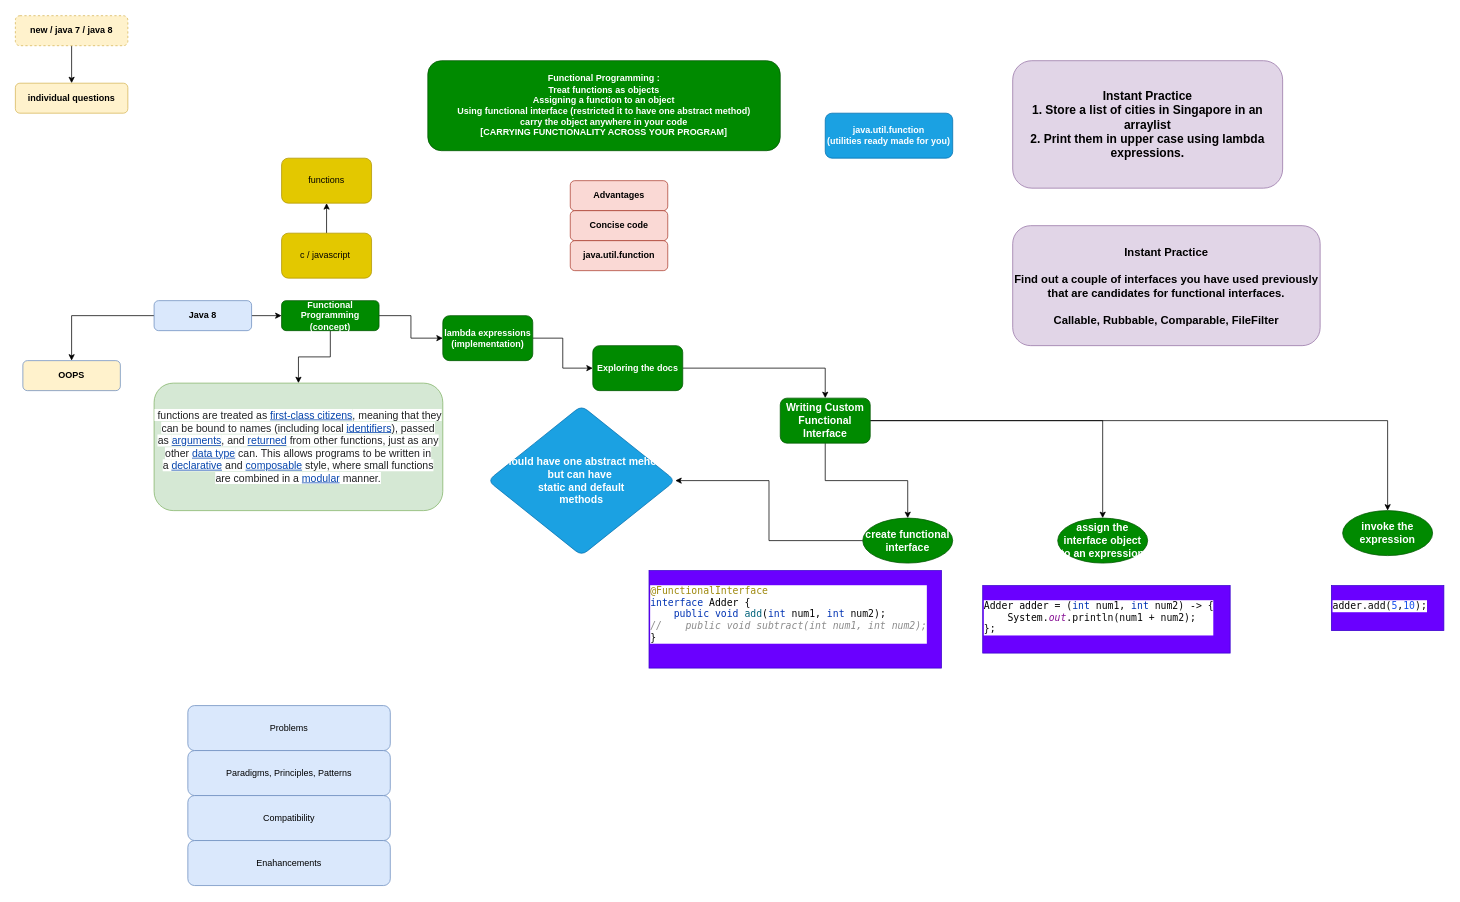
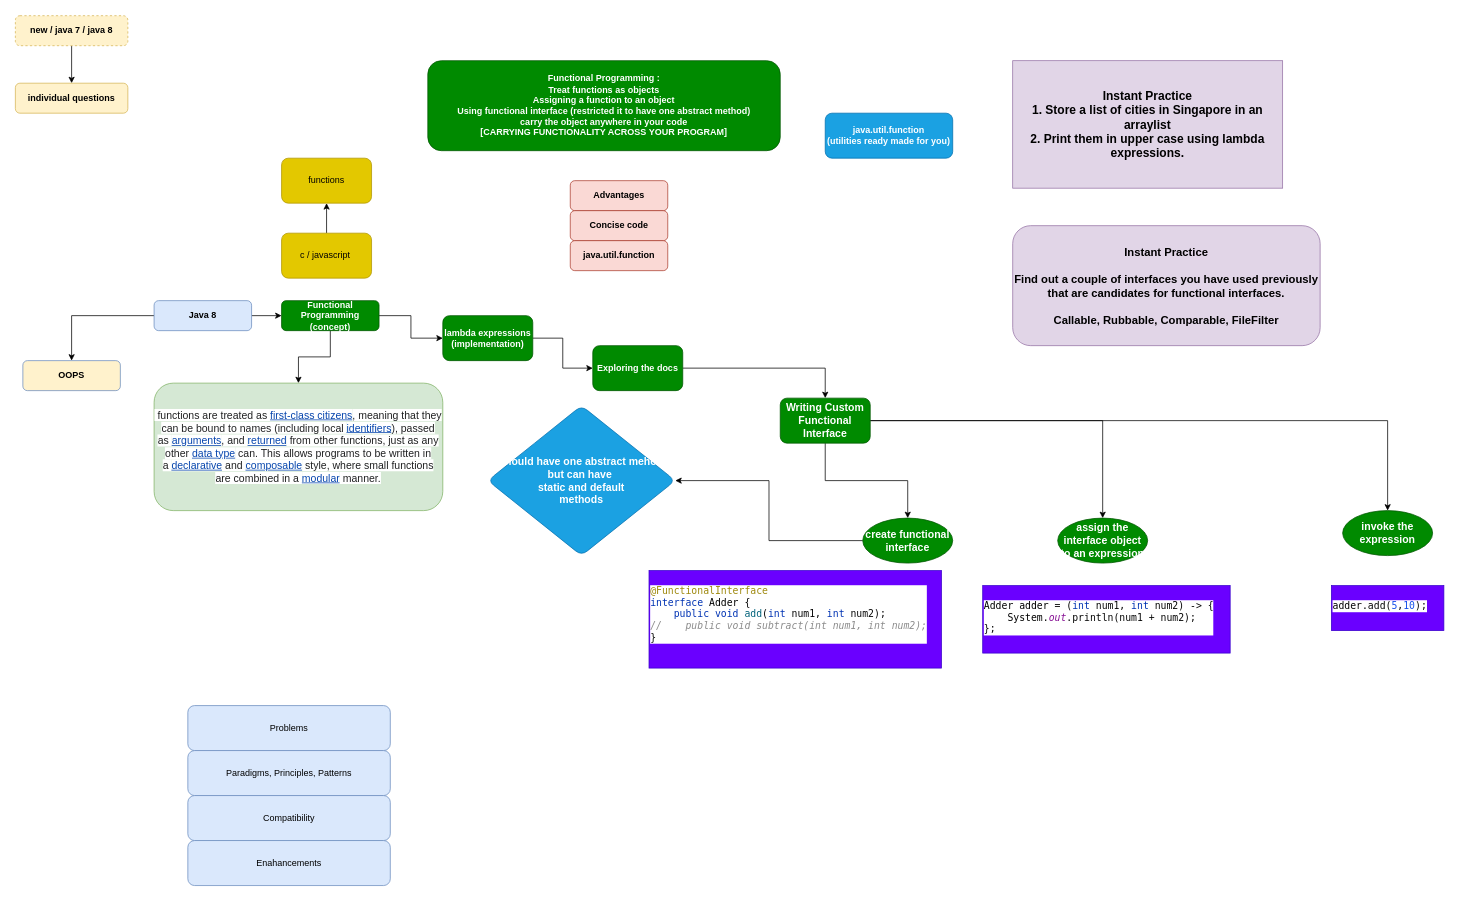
node "Instant Practice1. Store a list of cities in Singapore in an arraylist2. Print them in upper case using lambda expressions.": shape rounded rectangle -> rectangle
